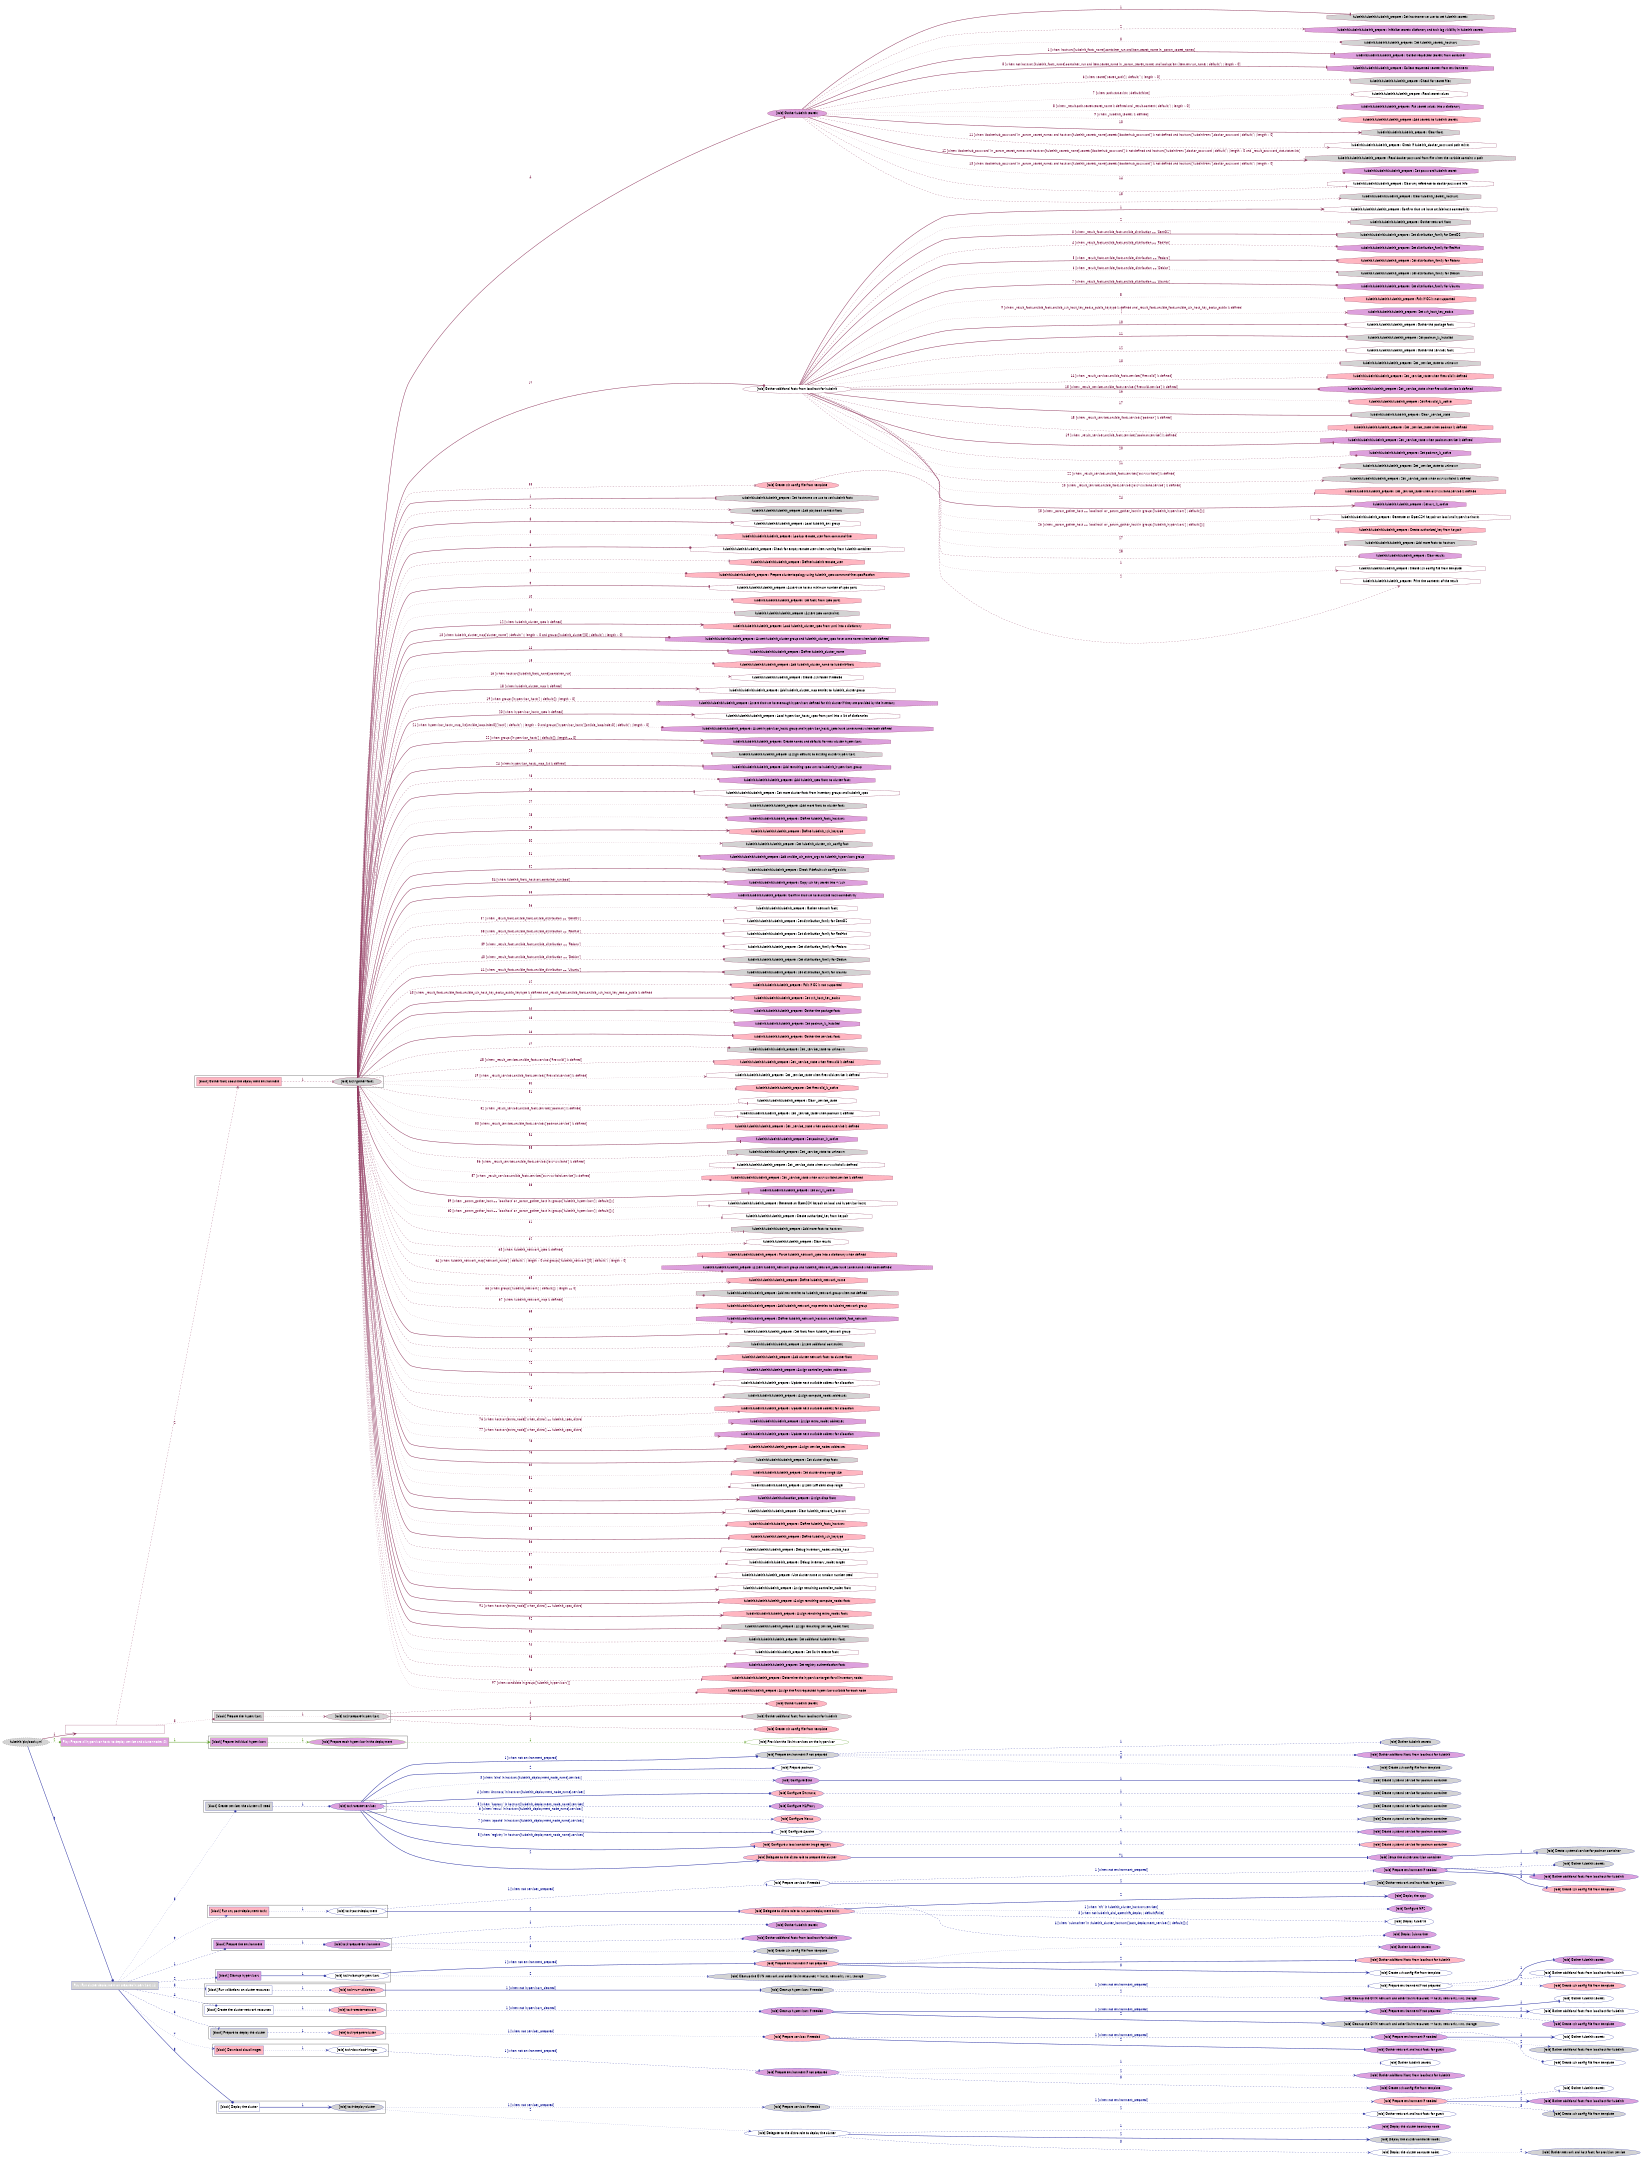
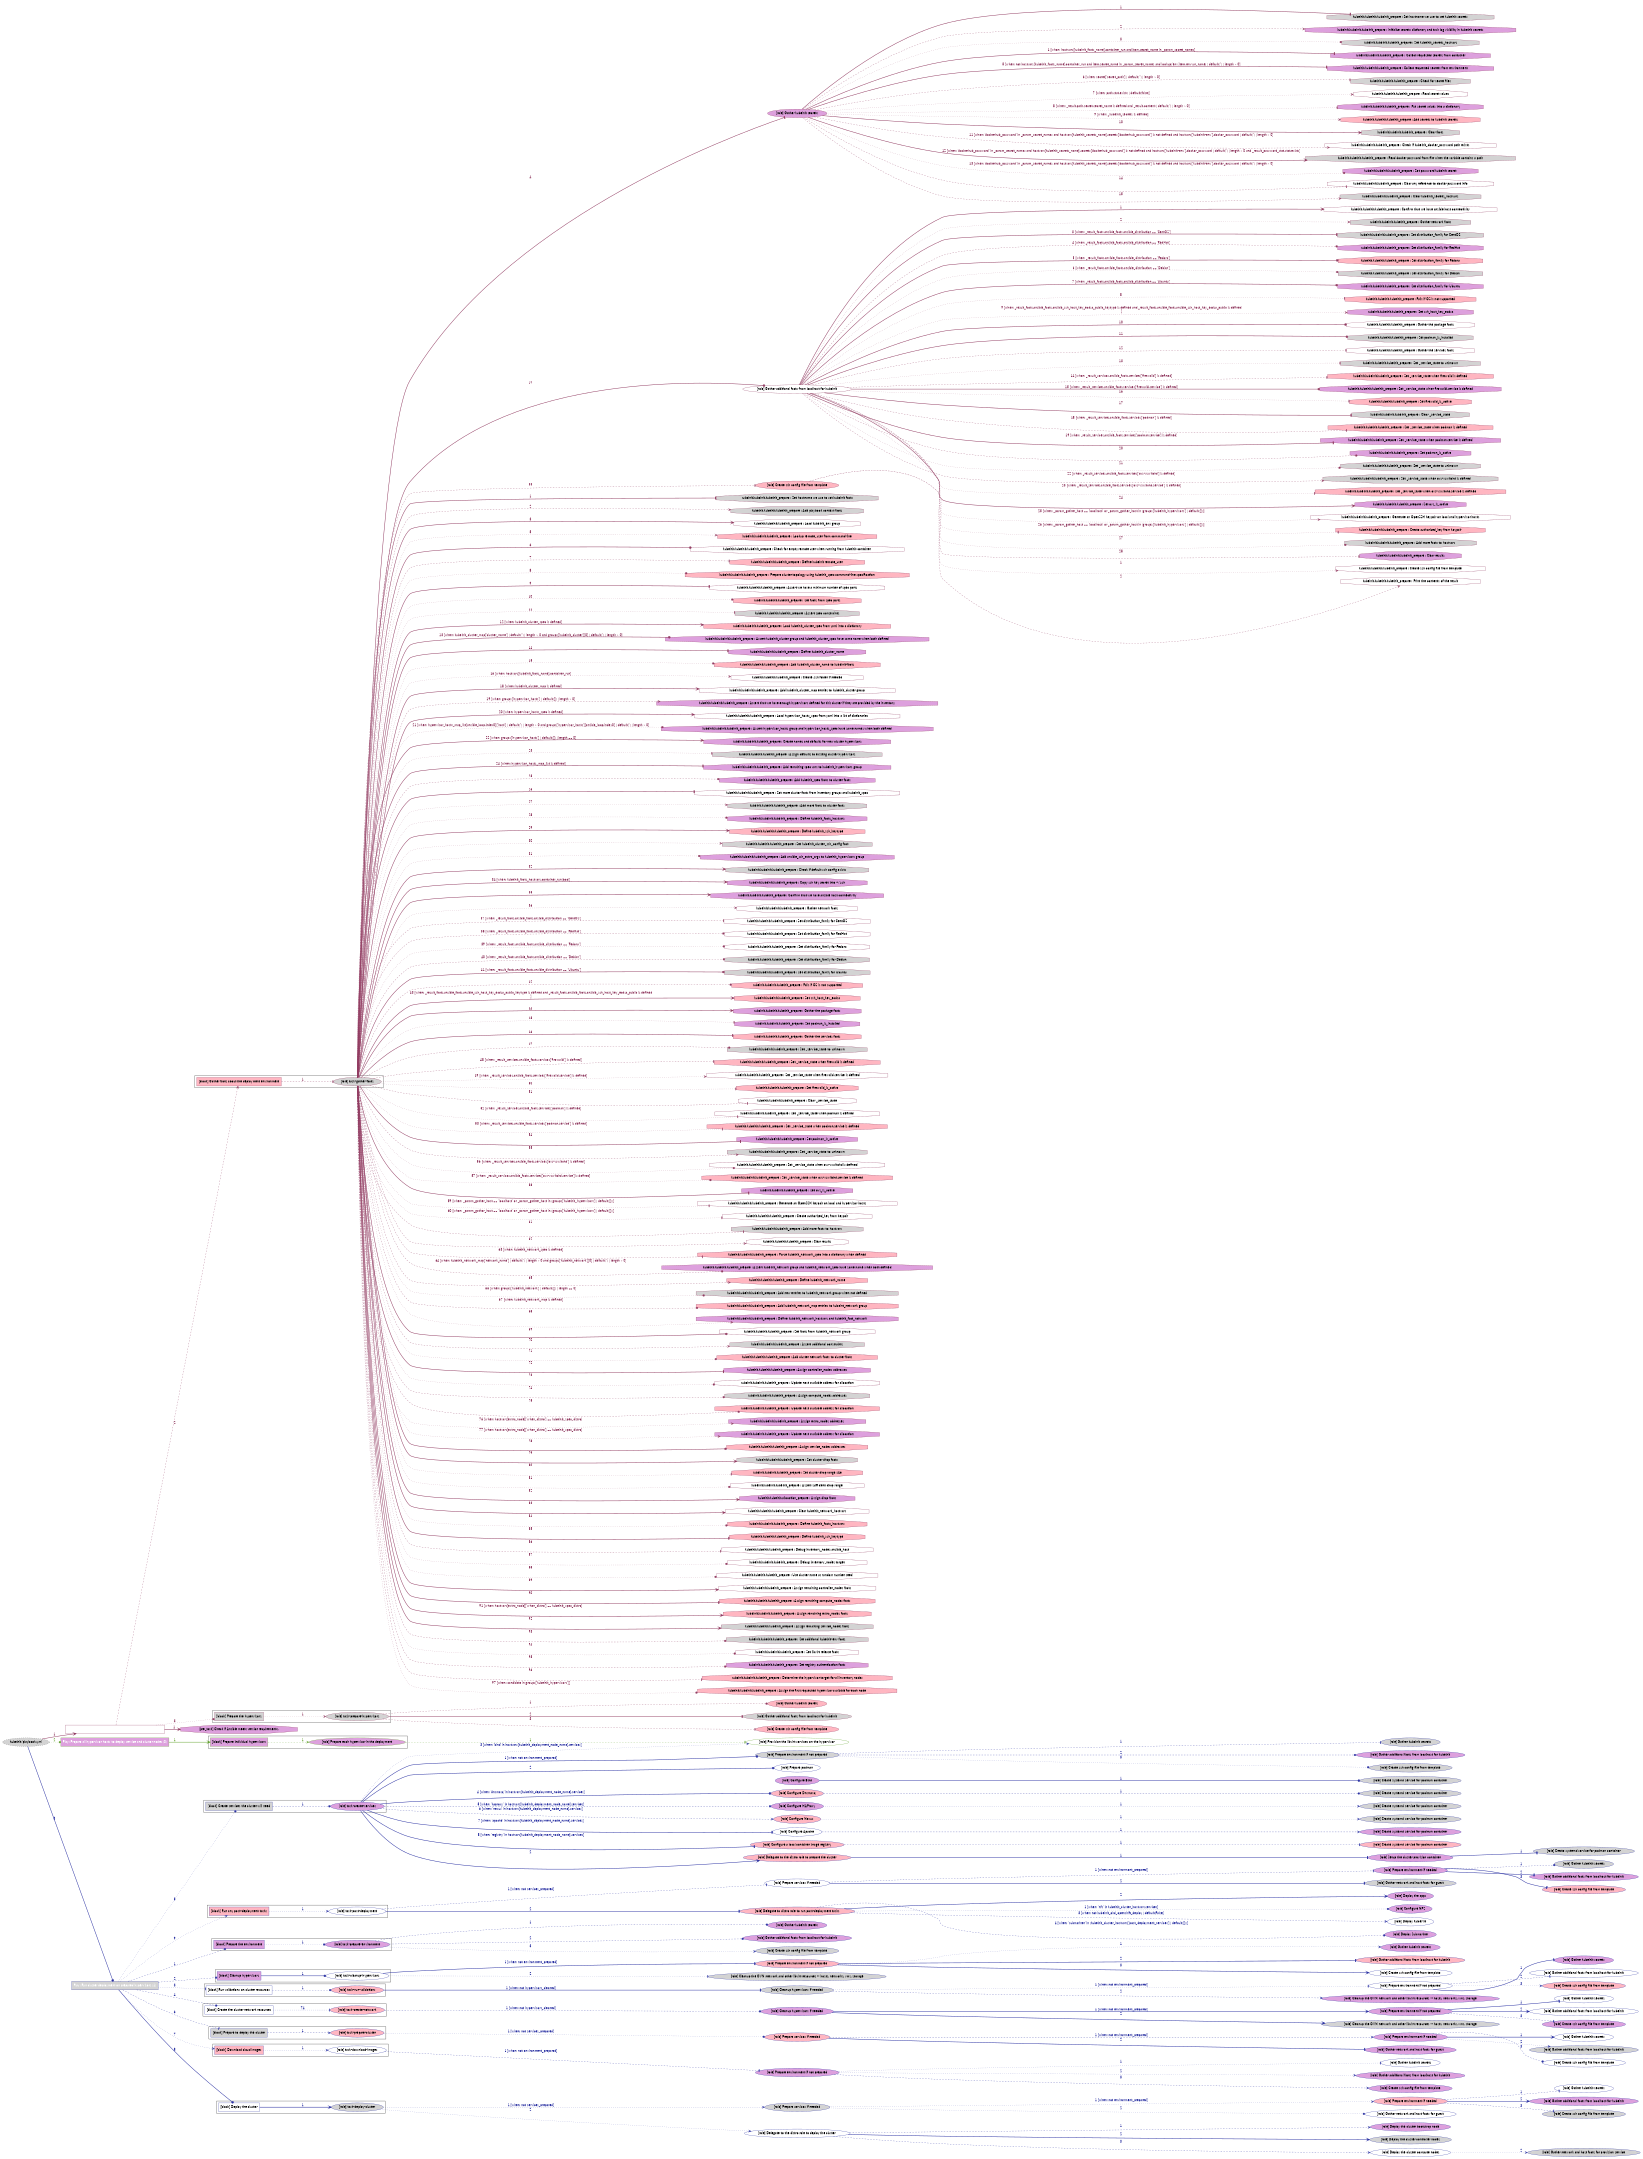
node "[pre_task] Check if Ansible meets version requirements.": added
edge "[role] task-create-services" -> "[role] Configure Bind": now "[role] task-create-services" -> "[role] Provision the libvirt services on the hypervisor"
edge "[role] Delegate to the distro role to prepare the cluster" -> "[role] Setup the cluster provision container": label "71 " -> "1 "
edge "[block] Create the cluster network resources" -> "[role] task-create-network": label "1 " -> "74 "
